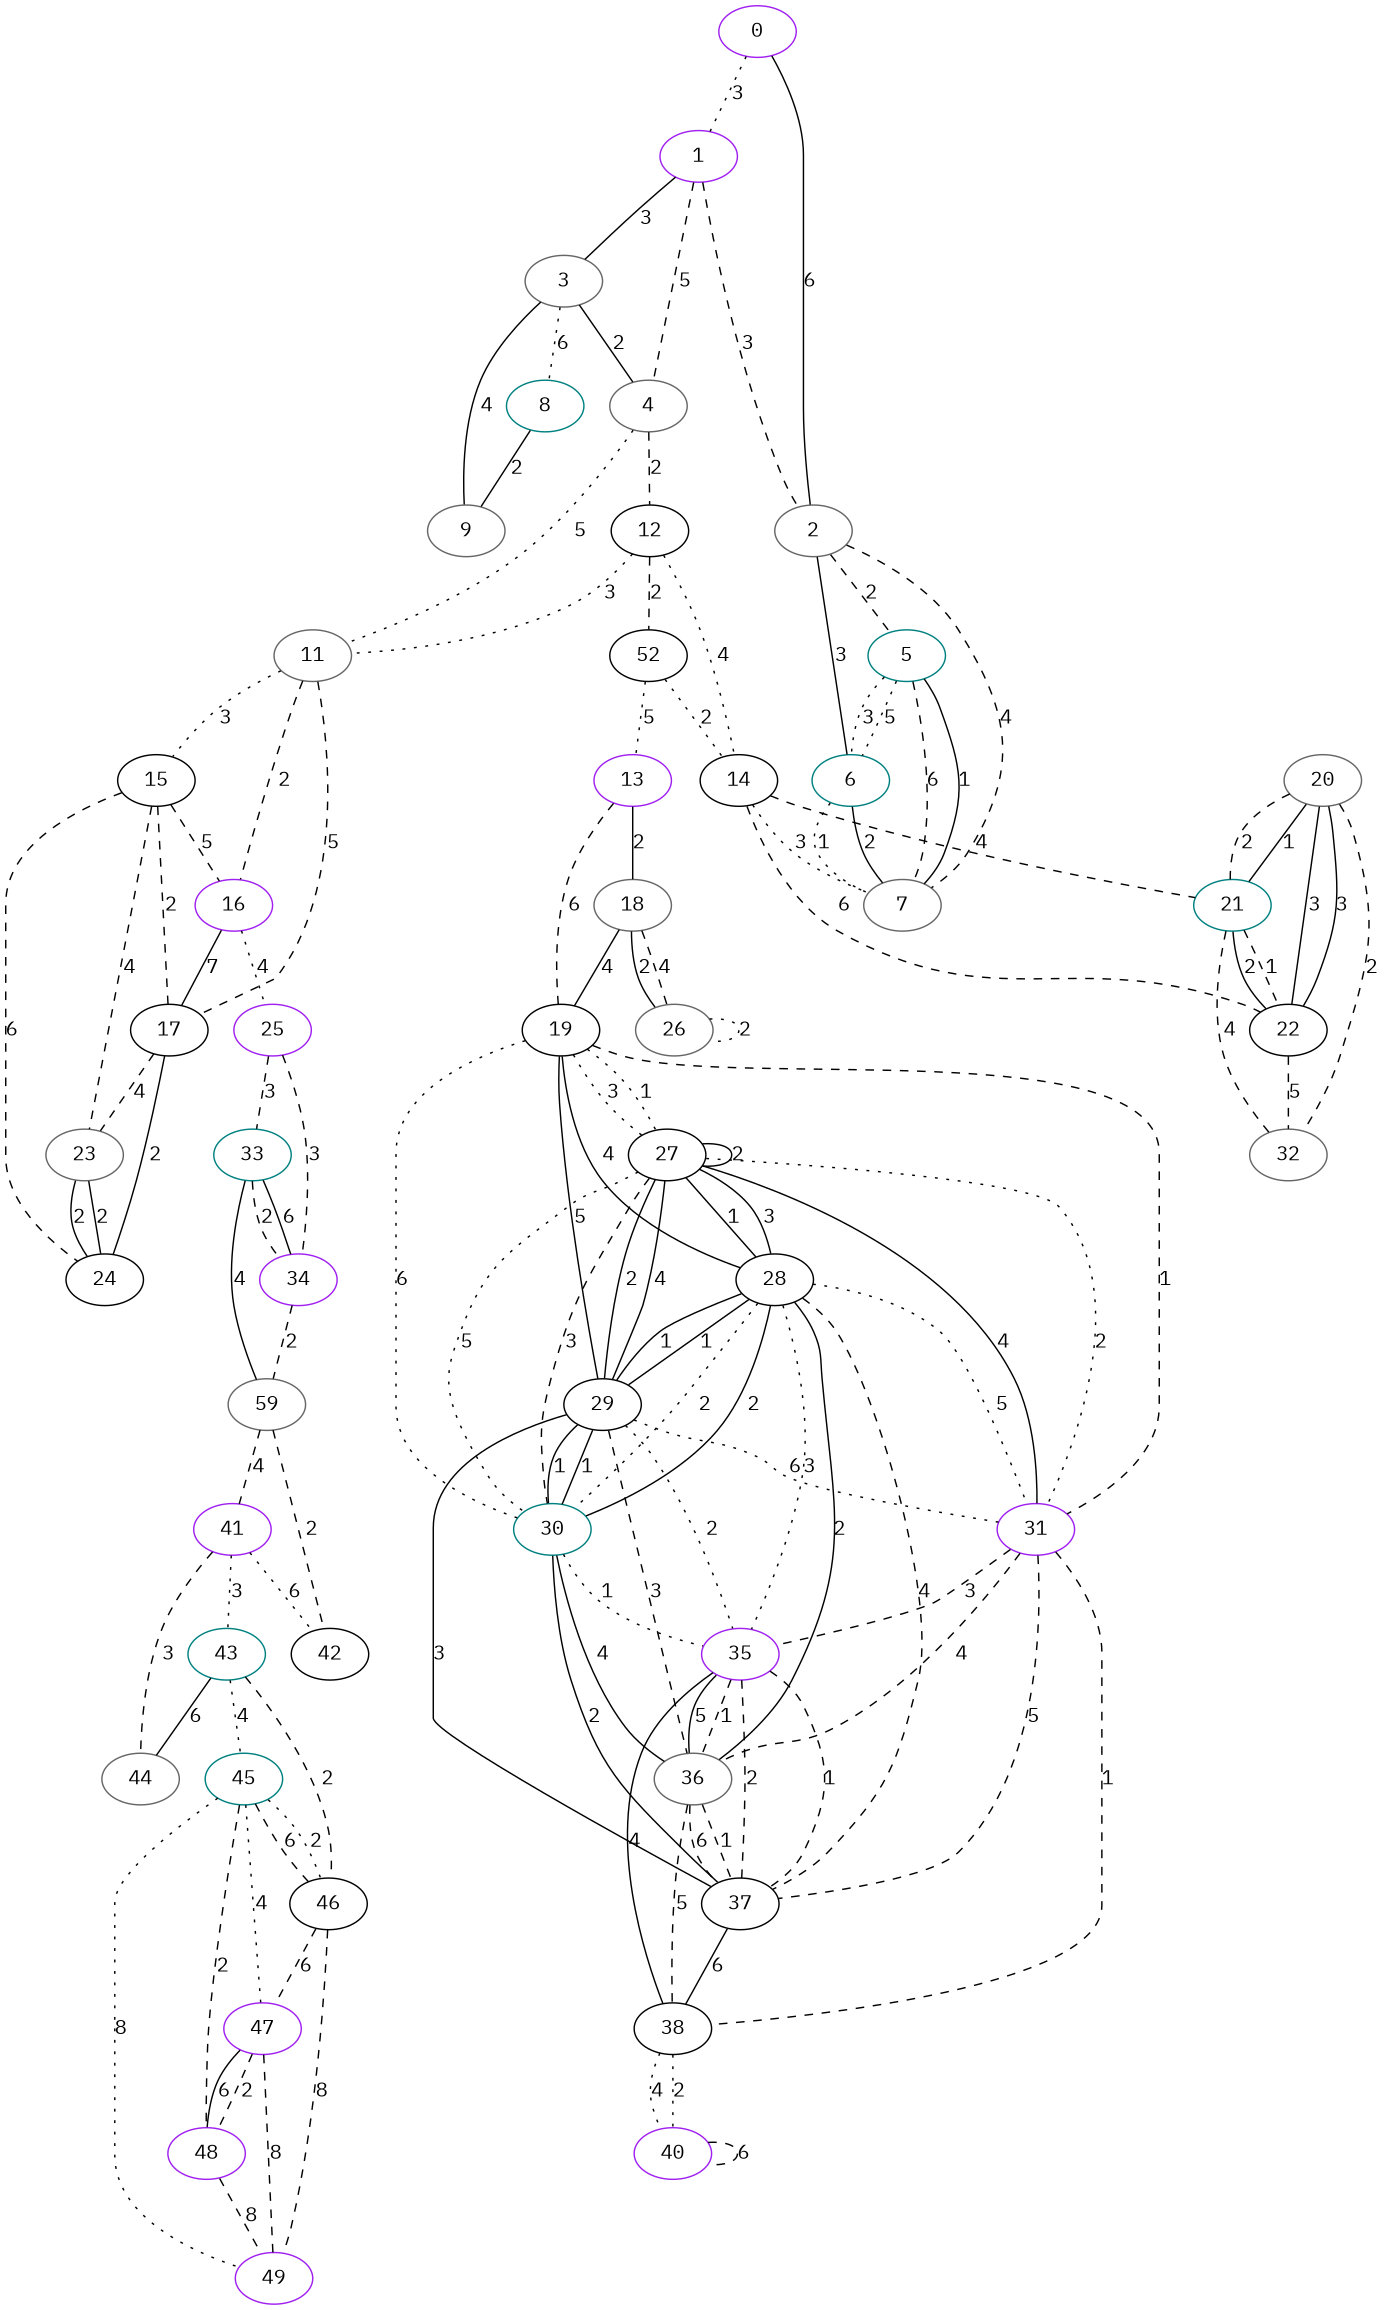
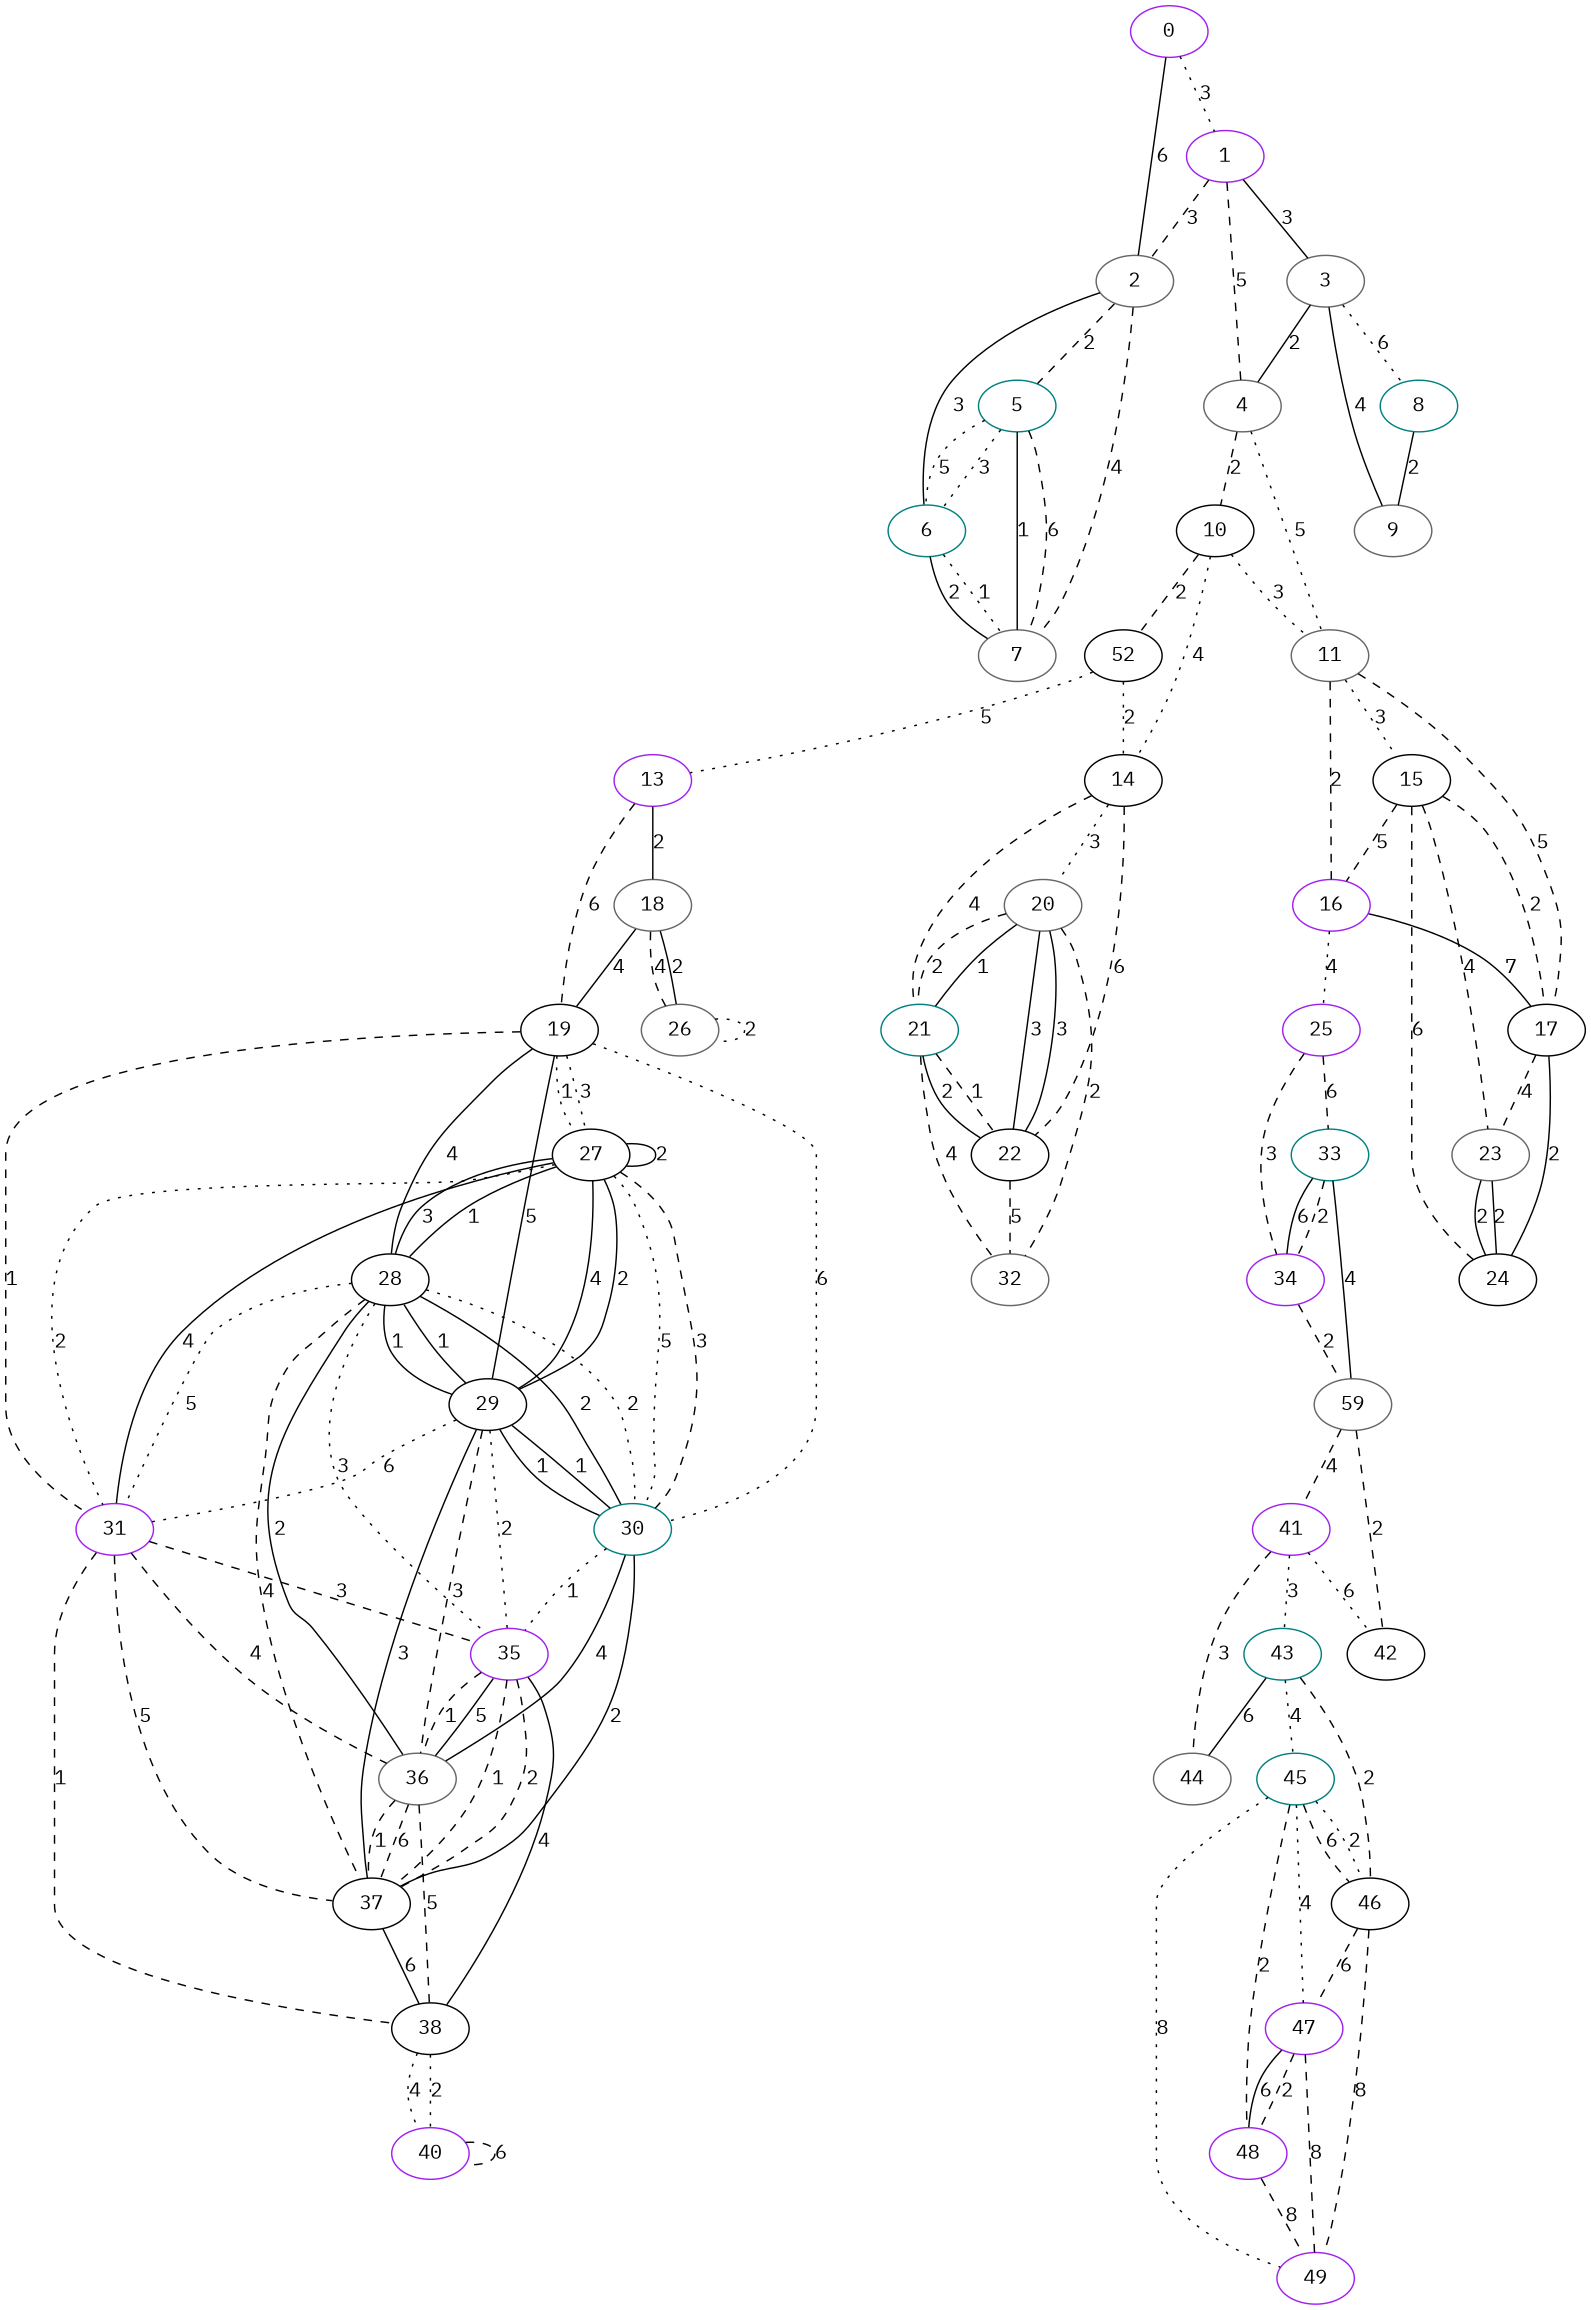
node "12": label "12" -> "10"
edge "14" -- "7": now "14" -- "20"
edge "25" -- "33": label "3" -> "6"
